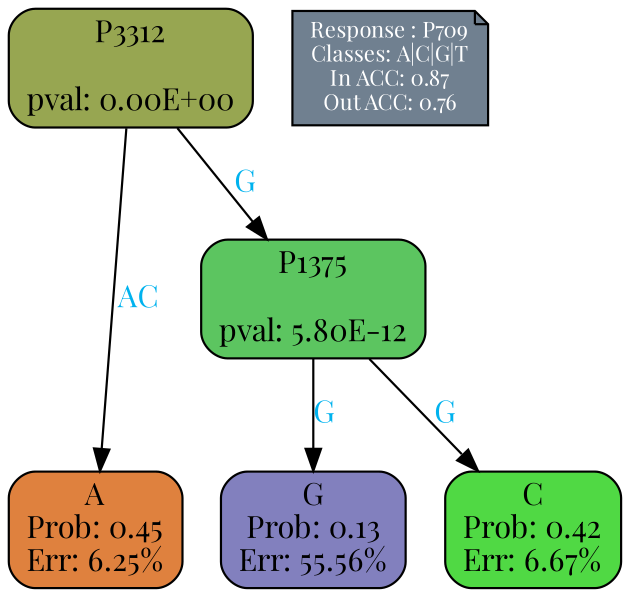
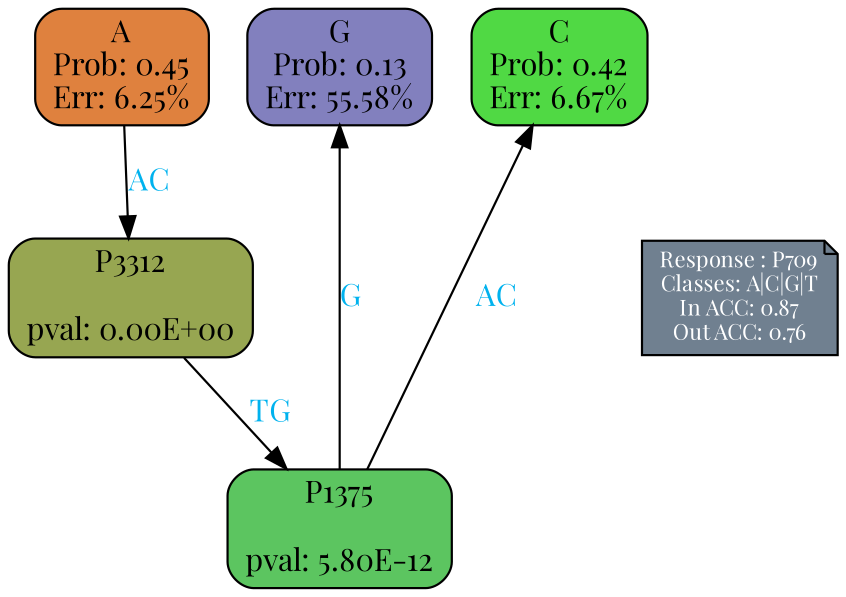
edge "P3312 pval: 0.00E+00" -> "P1375 pval: 5.80E-12": label "G" -> "TG"
edge "P3312 pval: 0.00E+00" -> "A Prob: 0.45 Err: 6.25%": reversed
edge "P1375 pval: 5.80E-12" -> "C Prob: 0.42 Err: 6.67%": label "G" -> "AC"
node "G Prob: 0.13 Err: 55.56%": label "G Prob: 0.13 Err: 55.56%" -> "G Prob: 0.13 Err: 55.58%"
